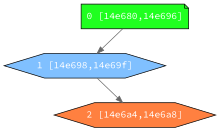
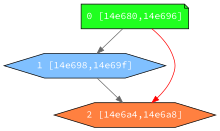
edge "0 [14e680,14e696]" -> "2 [14e6a4,14e6a8]": added
